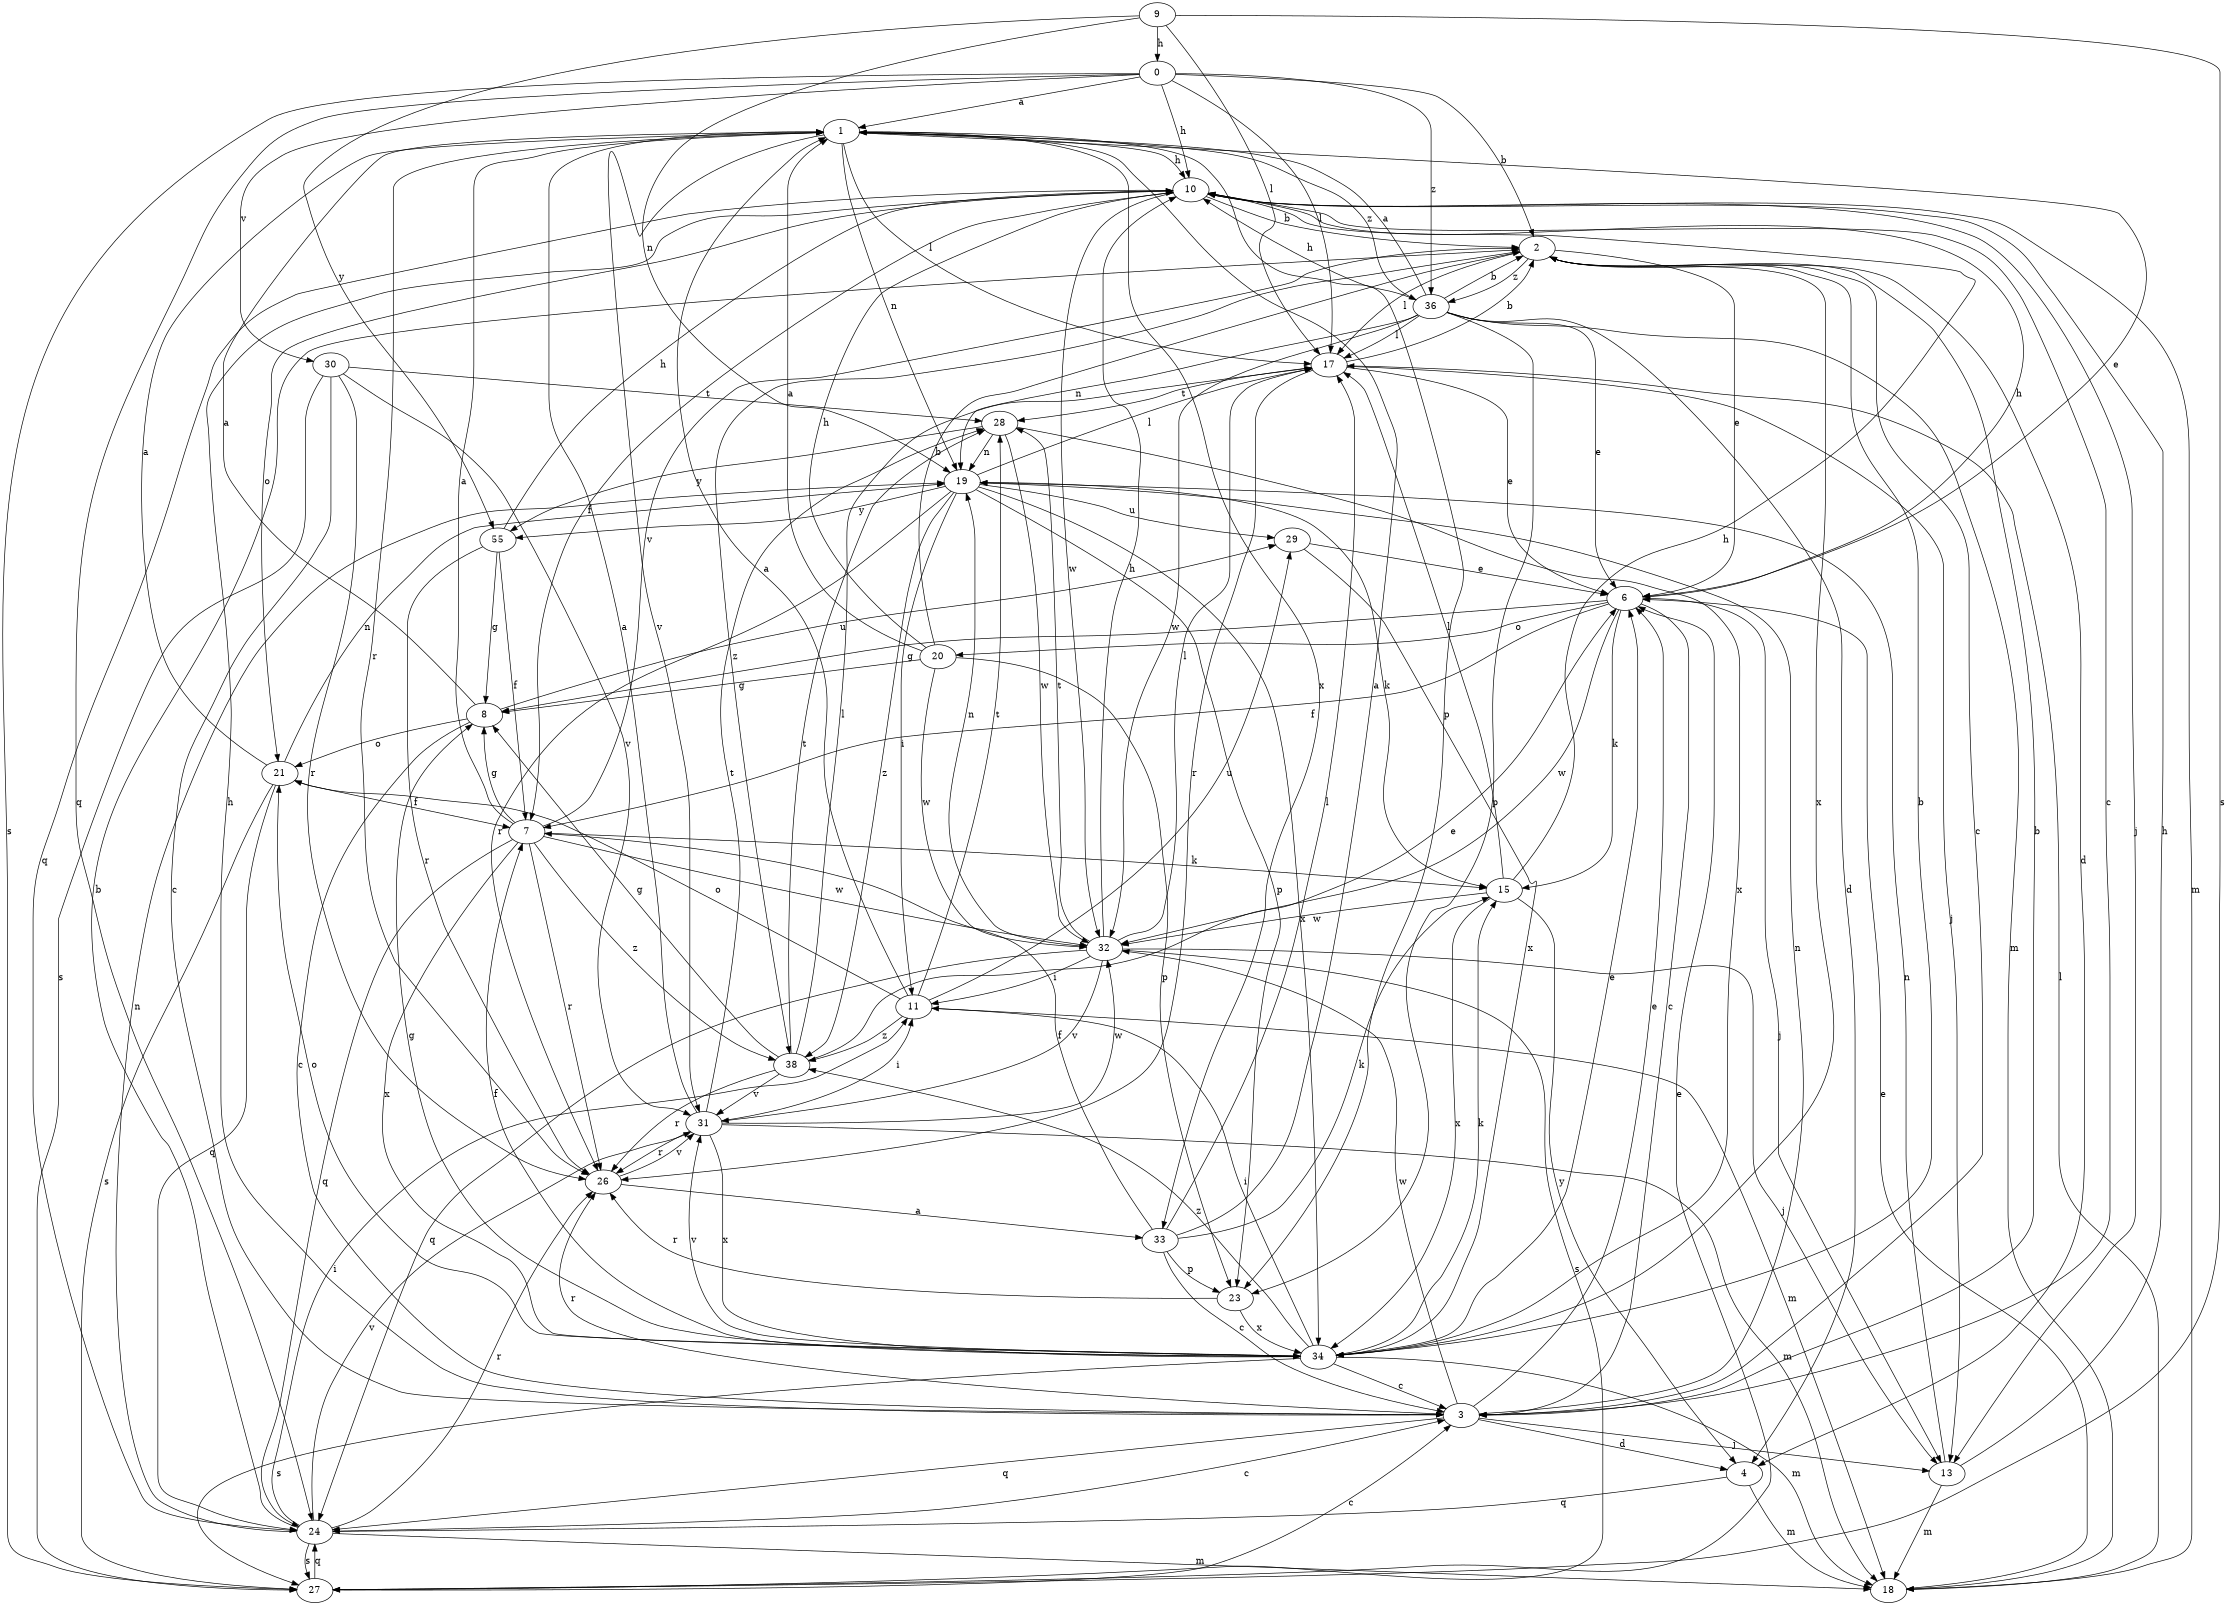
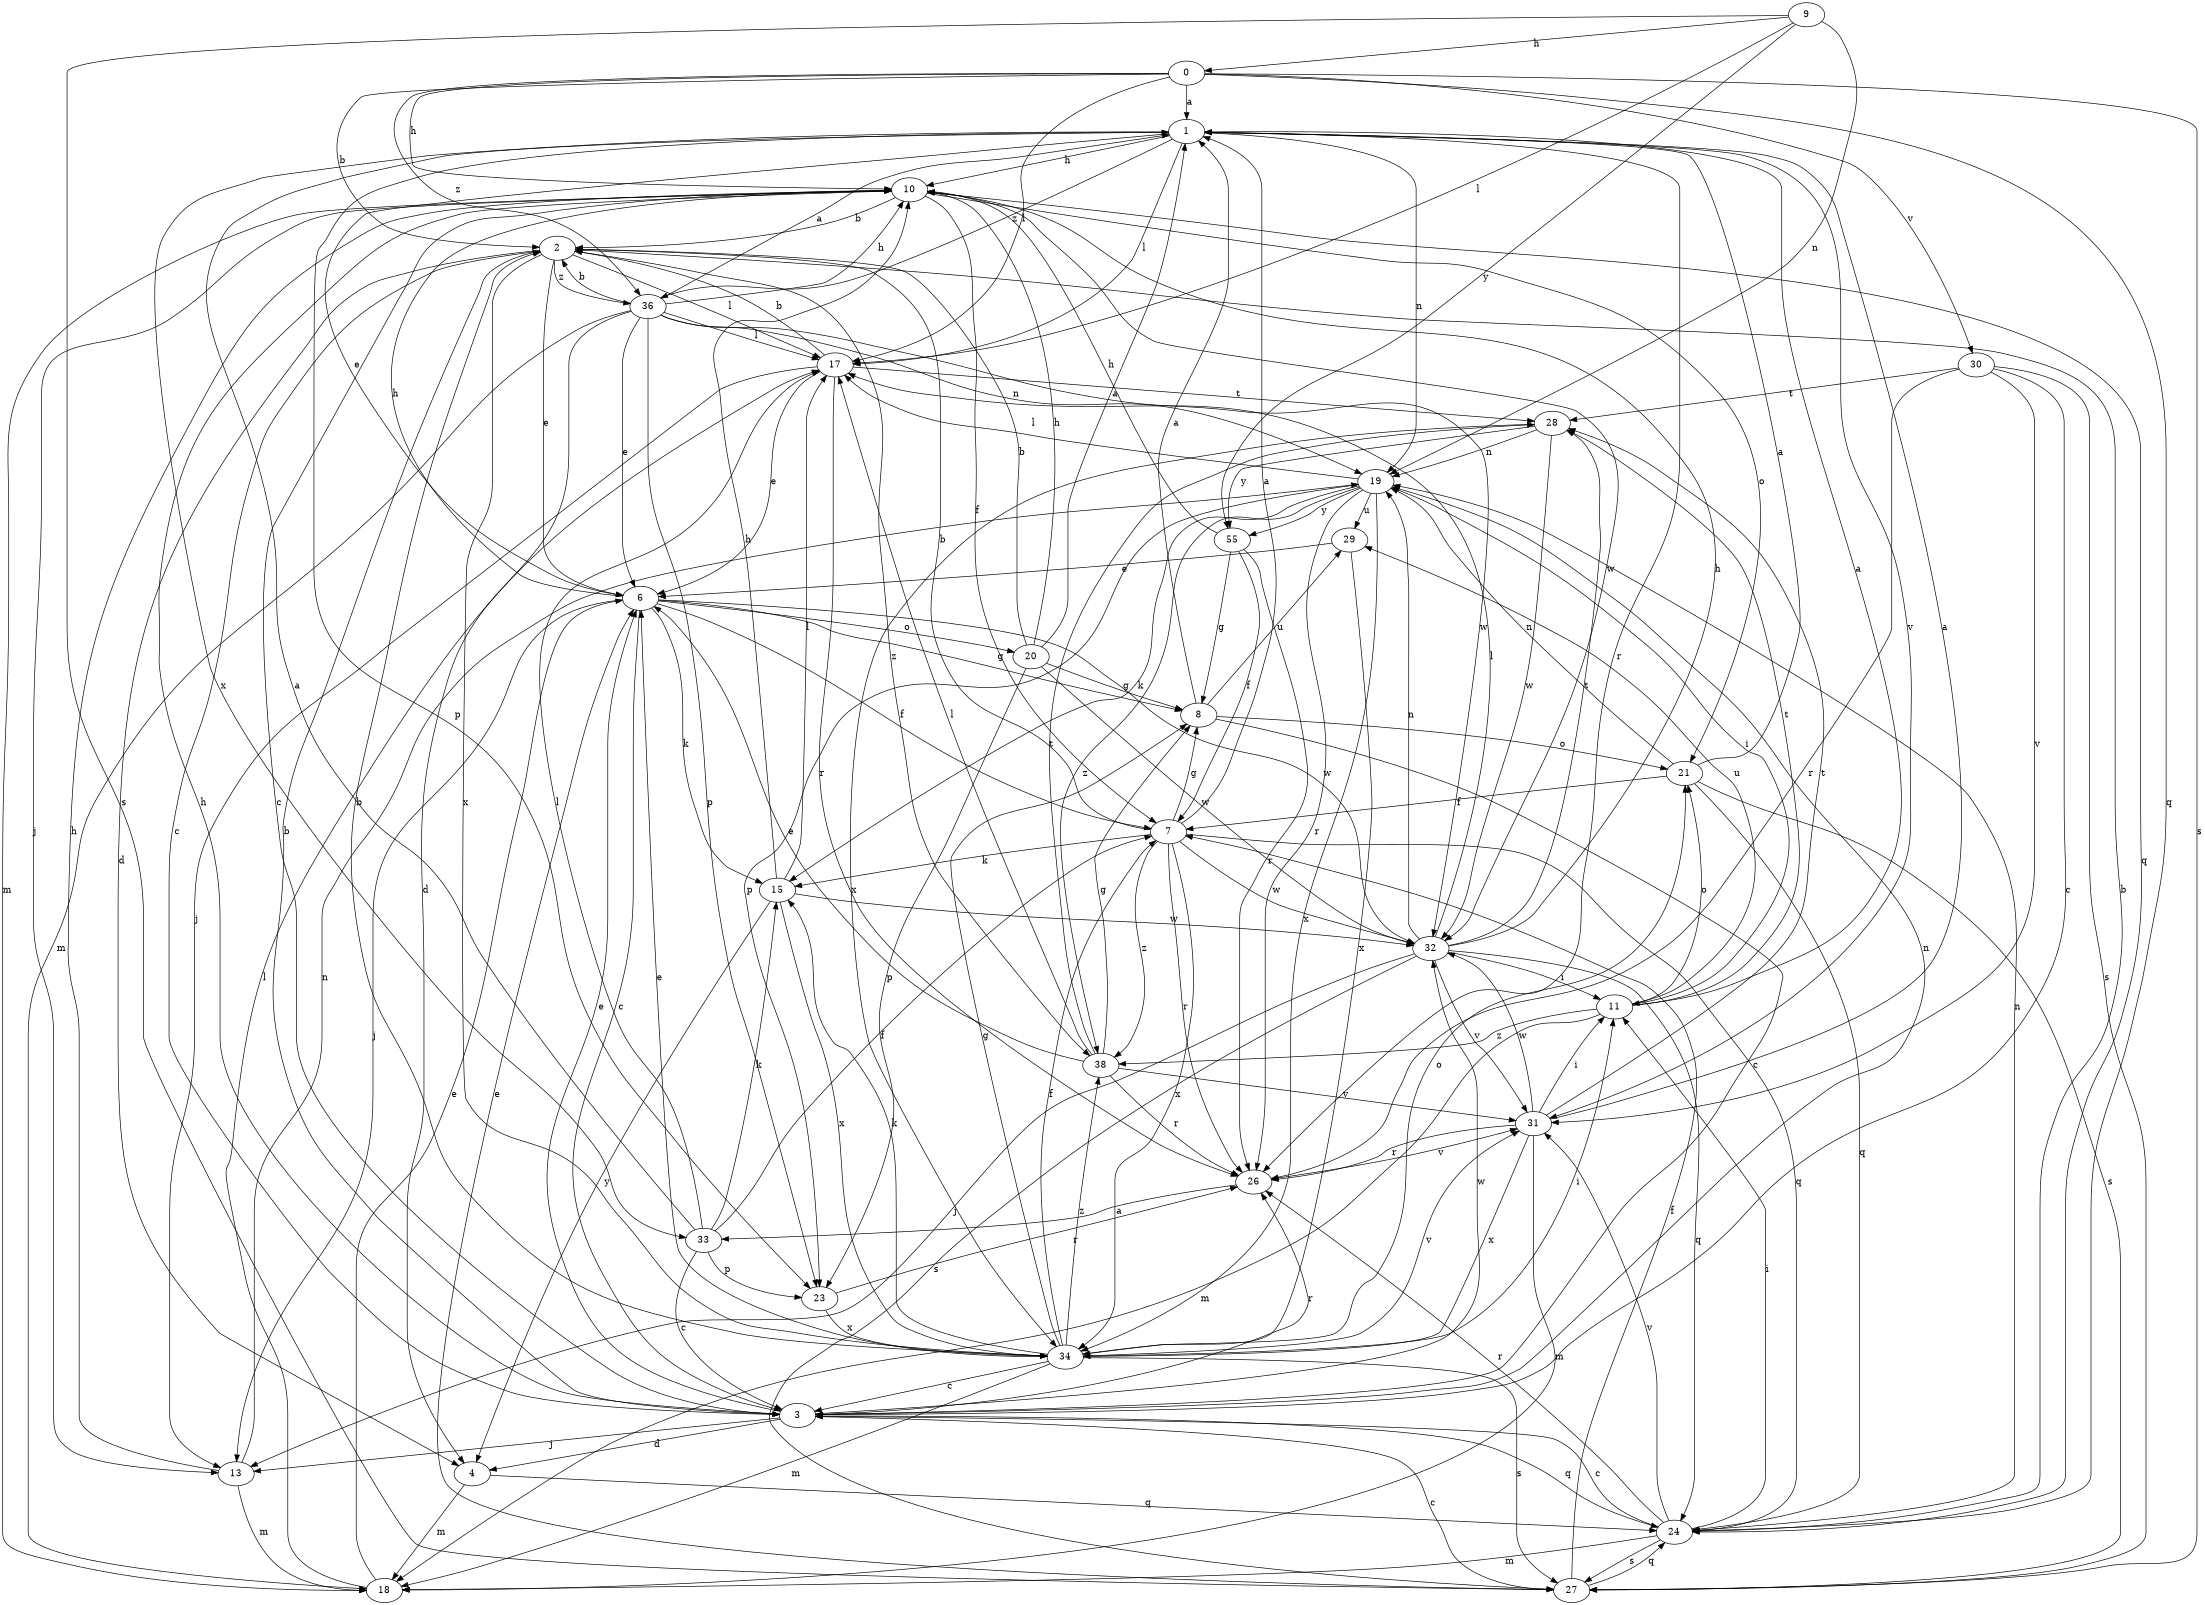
edge "7" -> "2": label "v" -> "b"
edge "27" -> "7": added, label "f"
